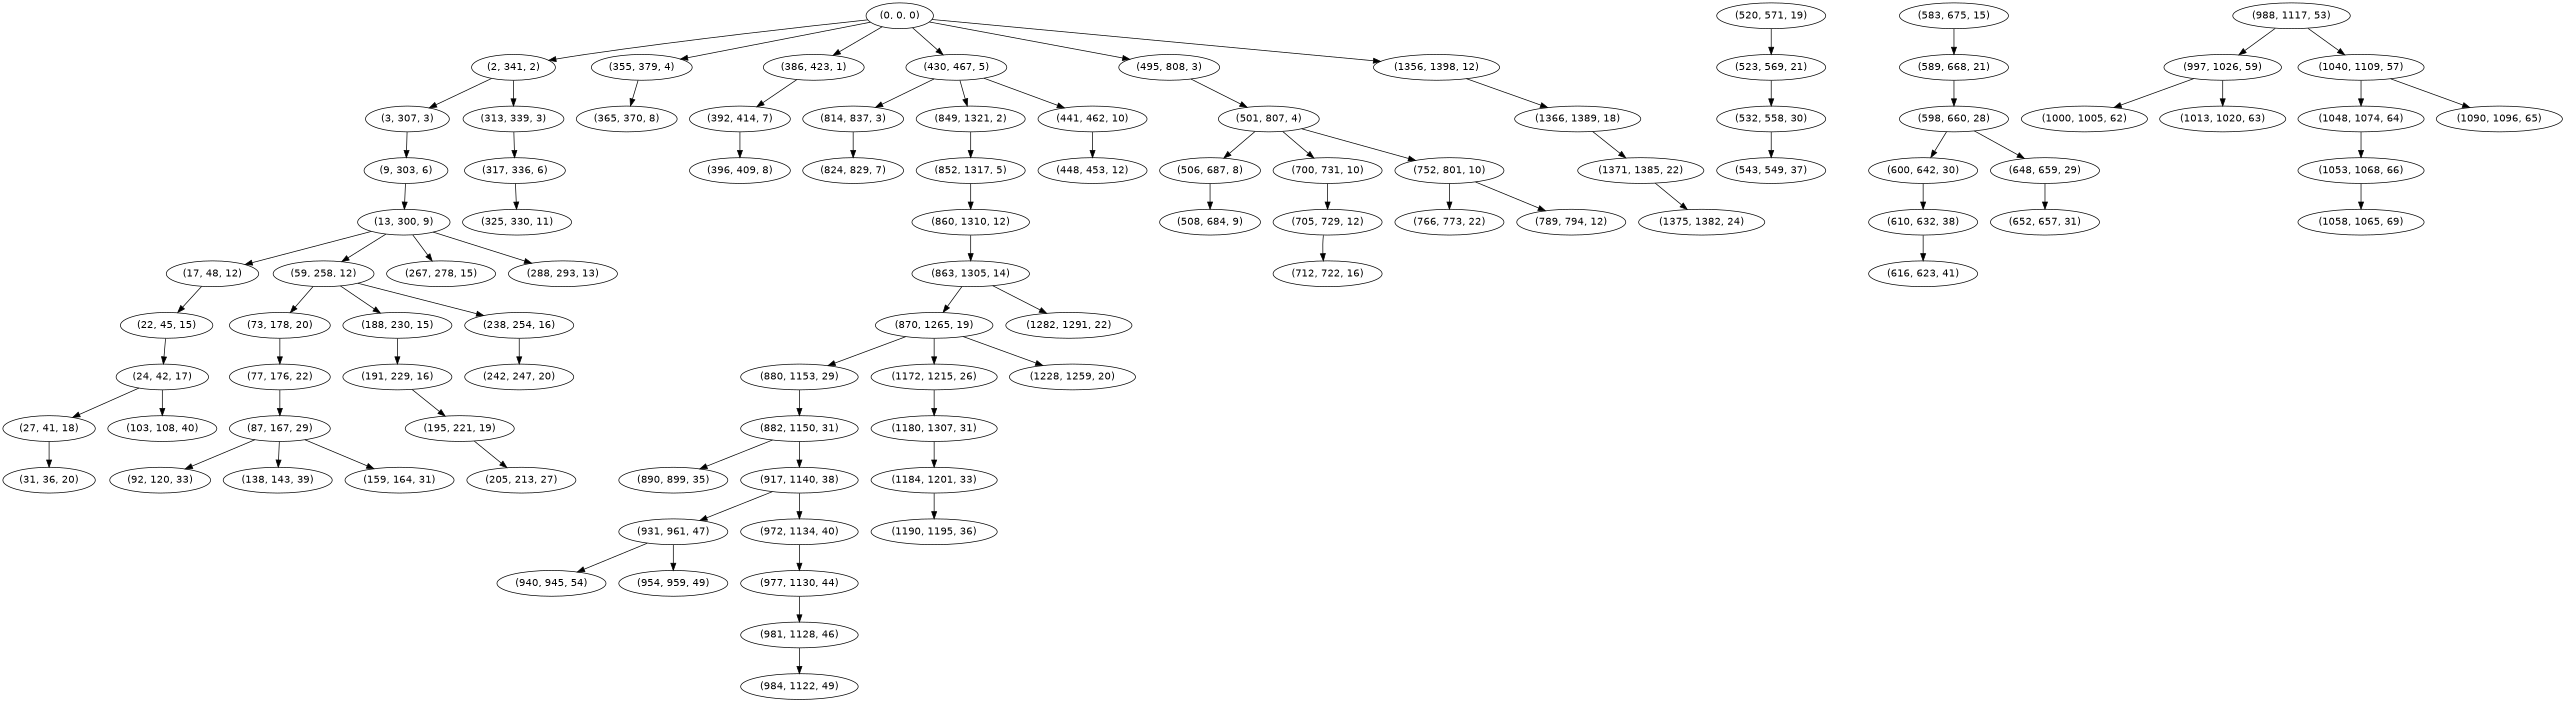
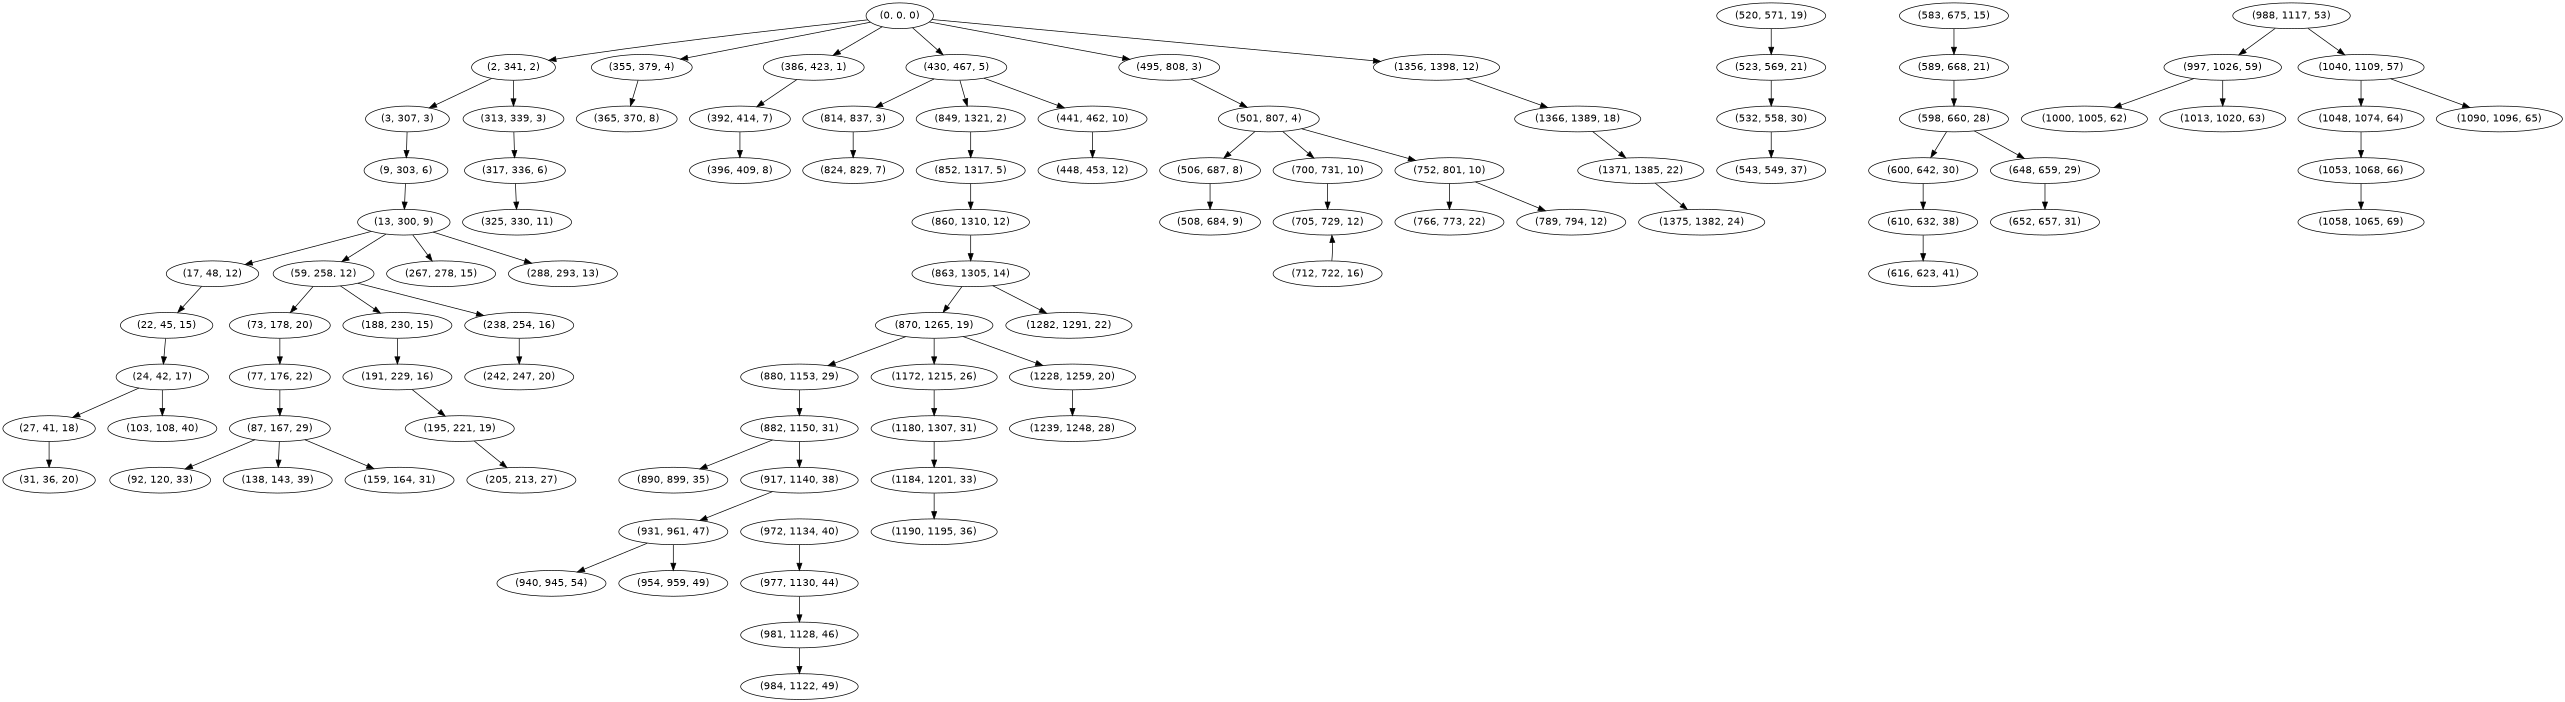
edge "(705, 729, 12)" -> "(712, 722, 16)": reversed
node "(1239, 1248, 28)": added
edge "(917, 1140, 38)" -> "(972, 1134, 40)": removed
